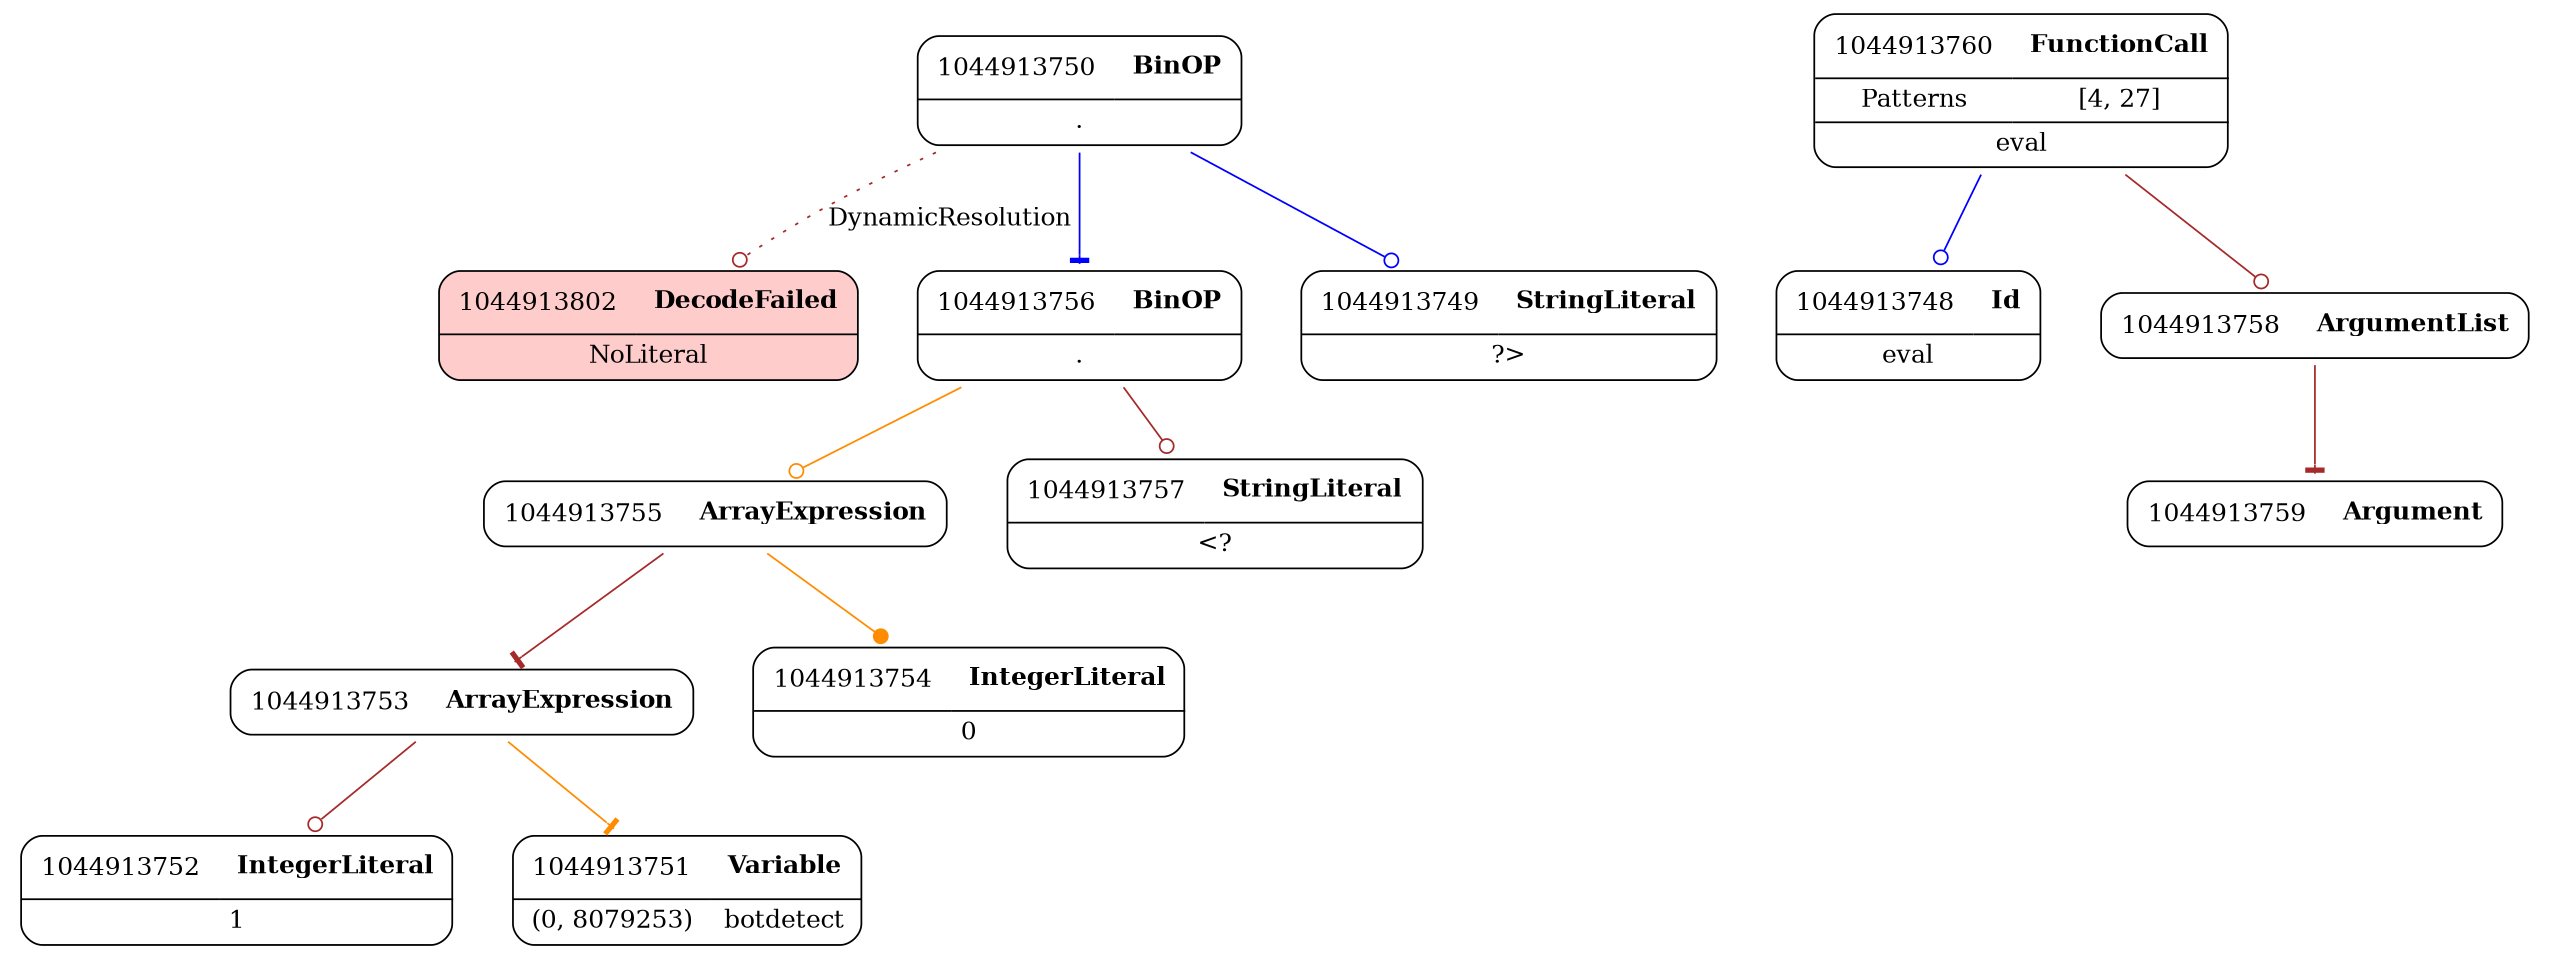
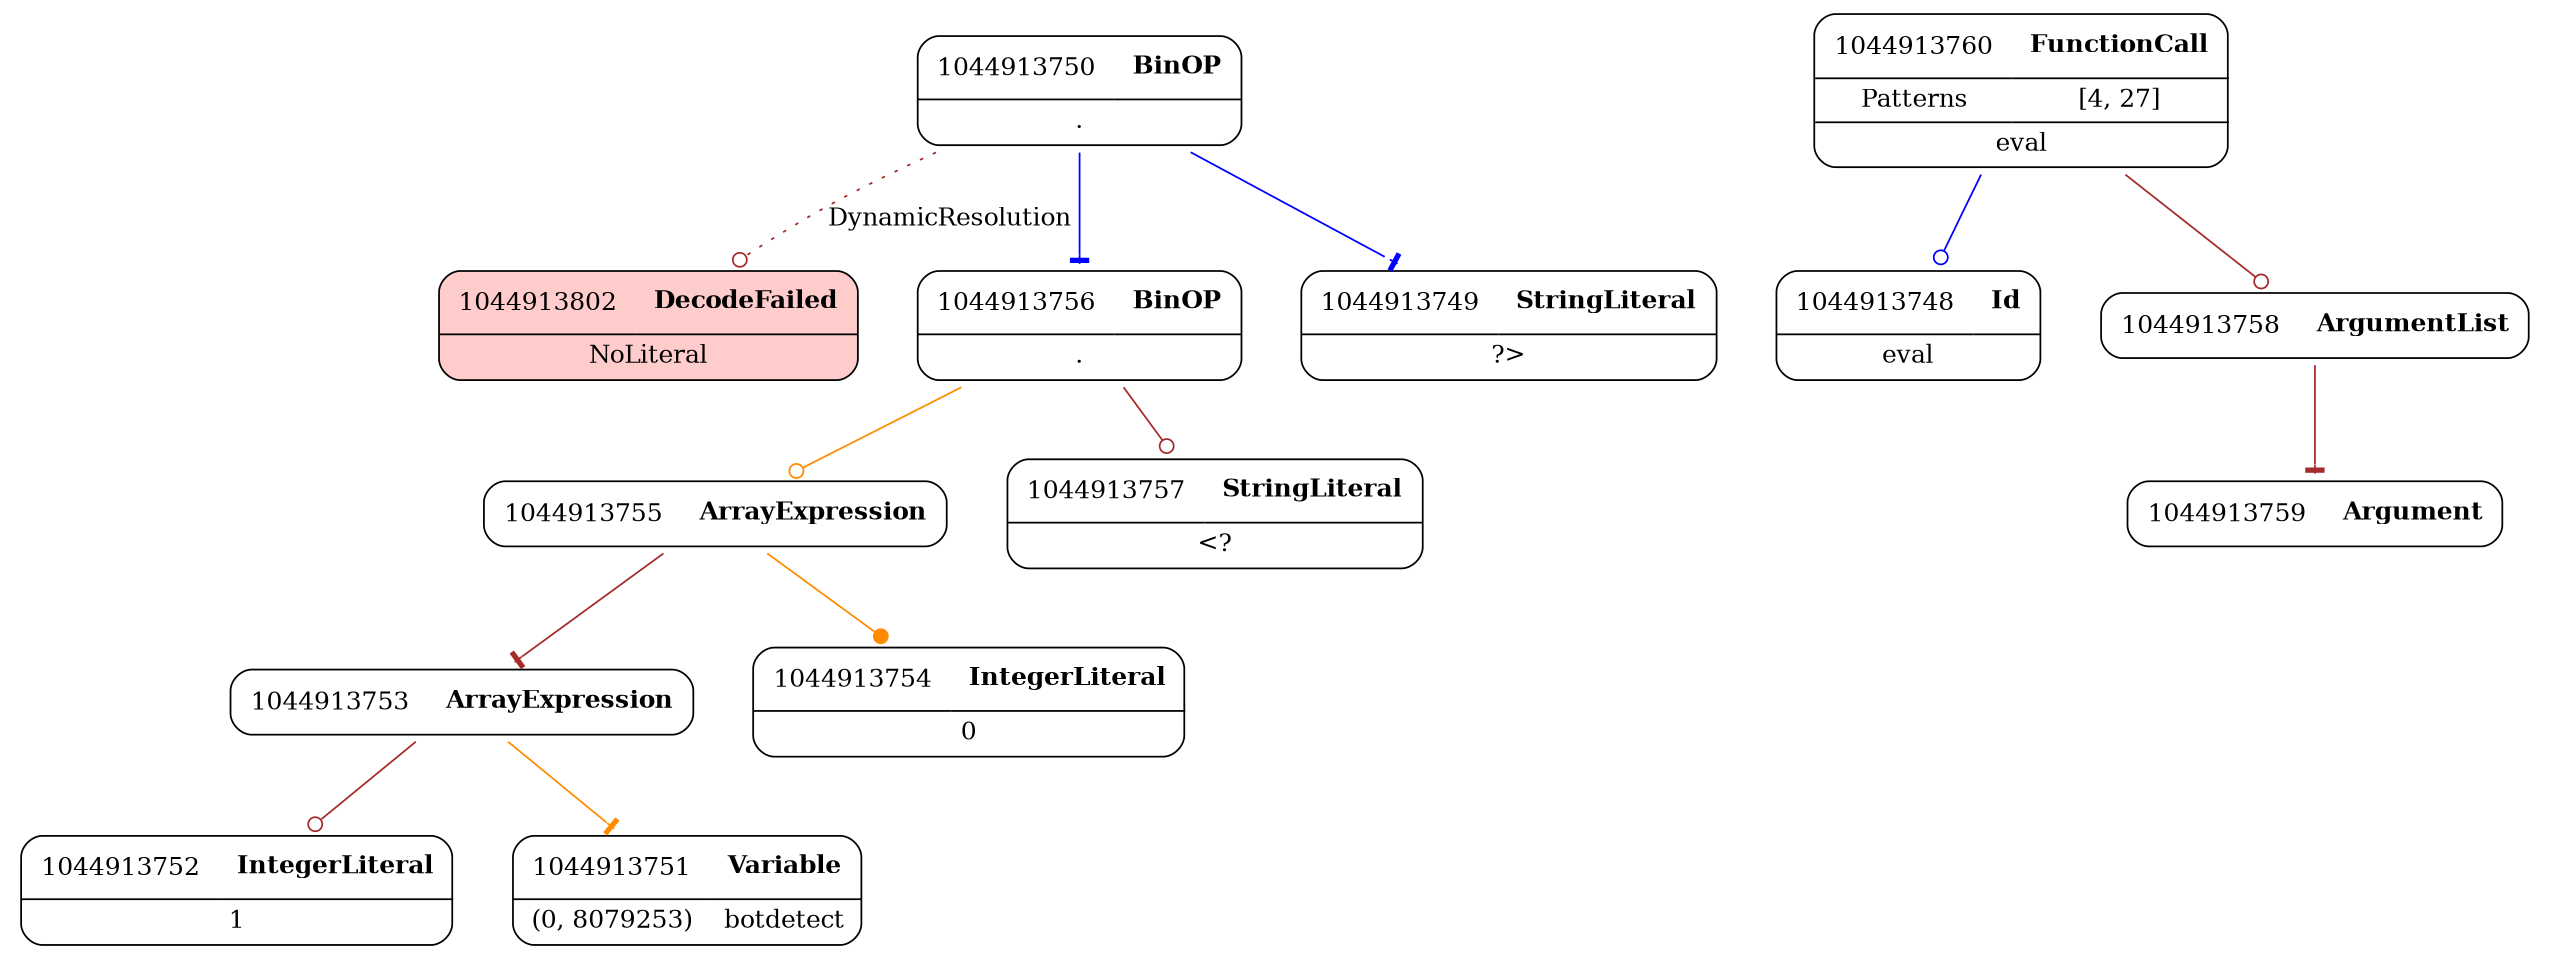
edge "1044913750" -> "1044913749": arrowhead odot -> tee
